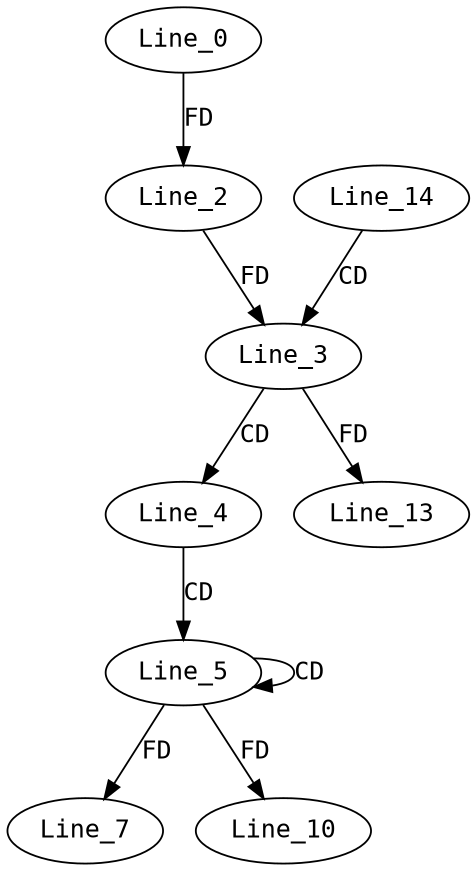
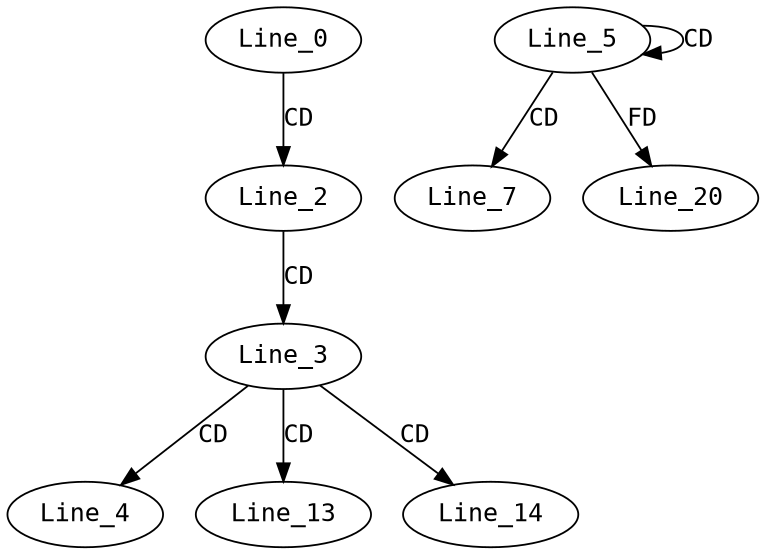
edge "Line_0" -> "Line_2": label "FD" -> "CD"
edge "Line_14" -> "Line_3": reversed
edge "Line_2" -> "Line_3": label "FD" -> "CD"
edge "Line_3" -> "Line_13": label "FD" -> "CD"
edge "Line_4" -> "Line_5": removed, label "CD"
edge "Line_5" -> "Line_7": label "FD" -> "CD"
node "Line_10": label "Line_10" -> "Line_20"
